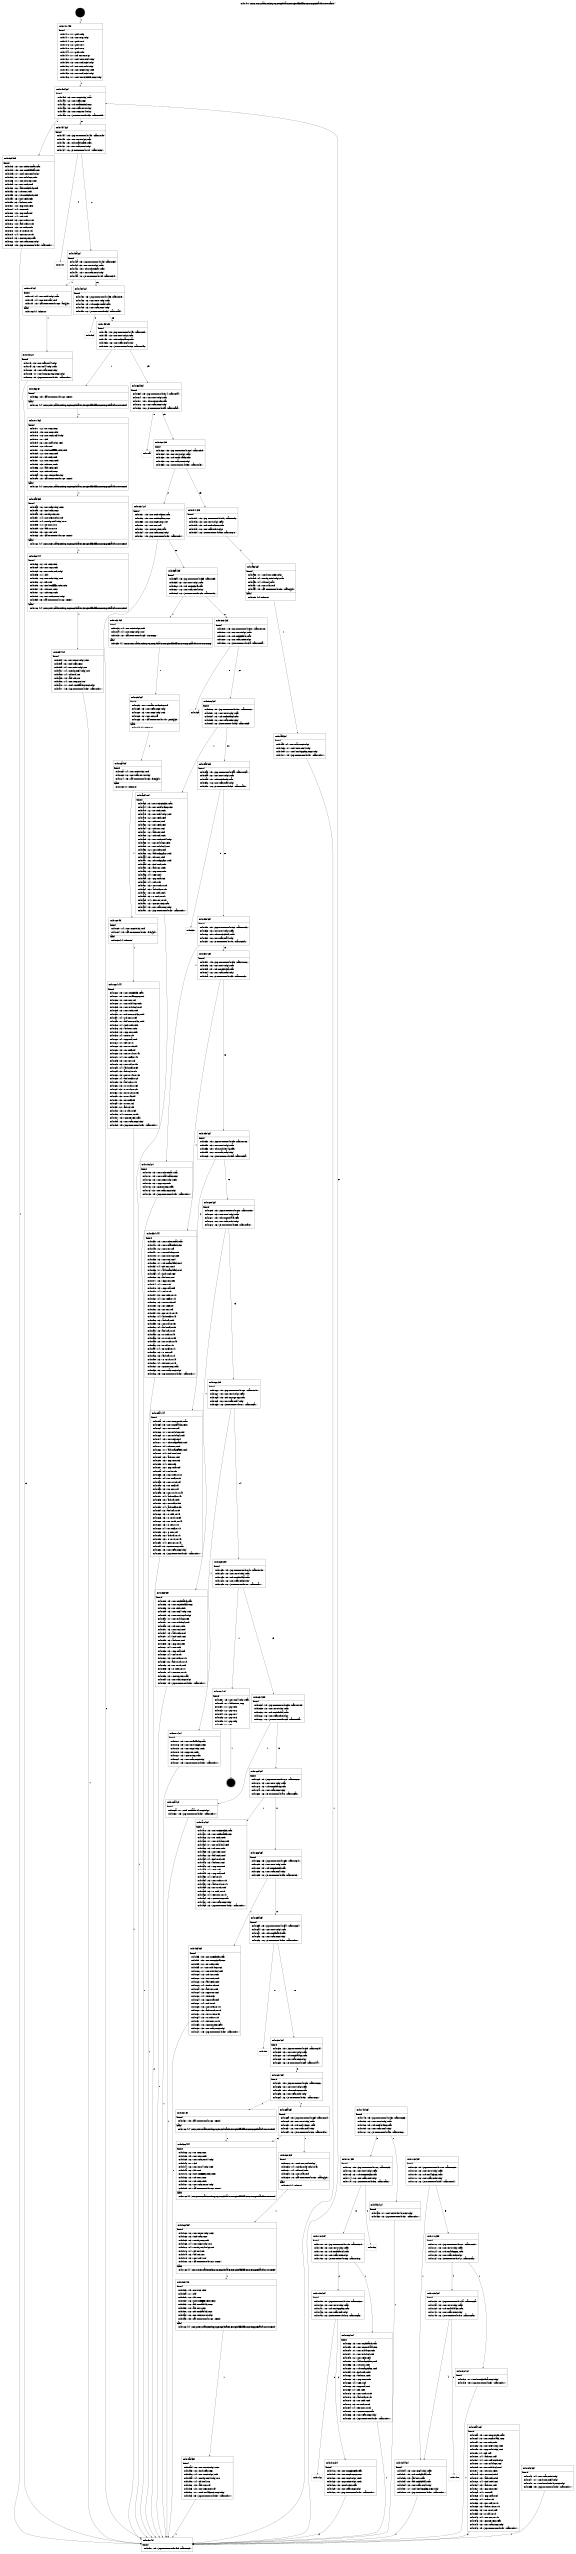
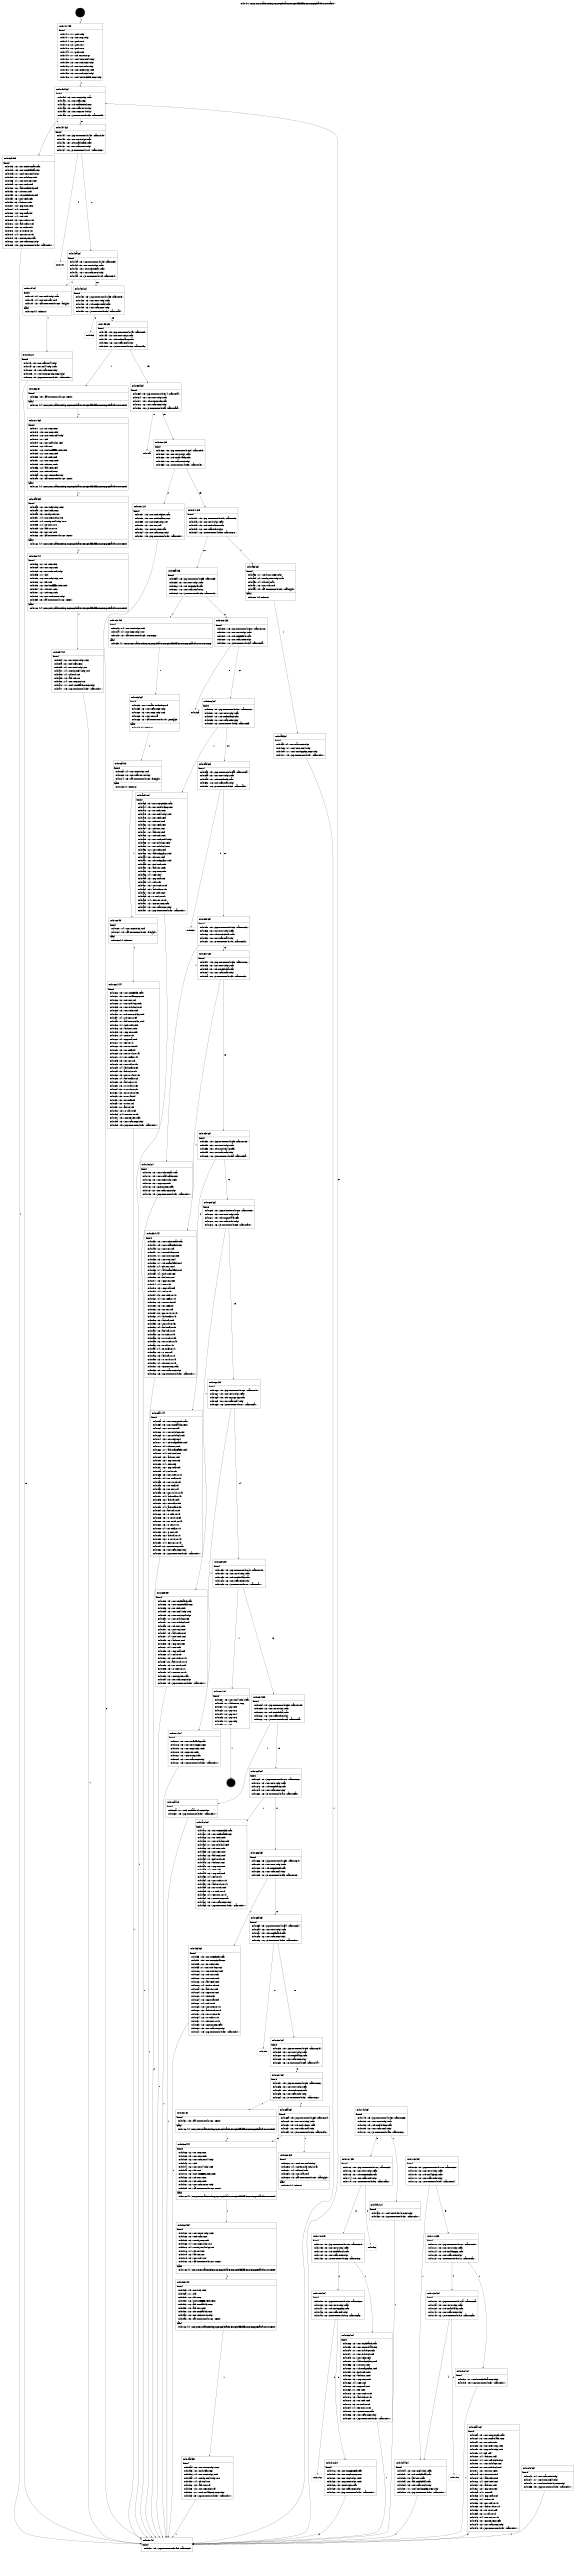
edge "0x401951 [27]" -> "0x40155a [25]": now "0x401541 [25]" -> "0x40155a [25]"
edge "0x40182c [23]" -> "0x401b62 [35]": now "0x401b36 [44]" -> "0x401b62 [35]"
